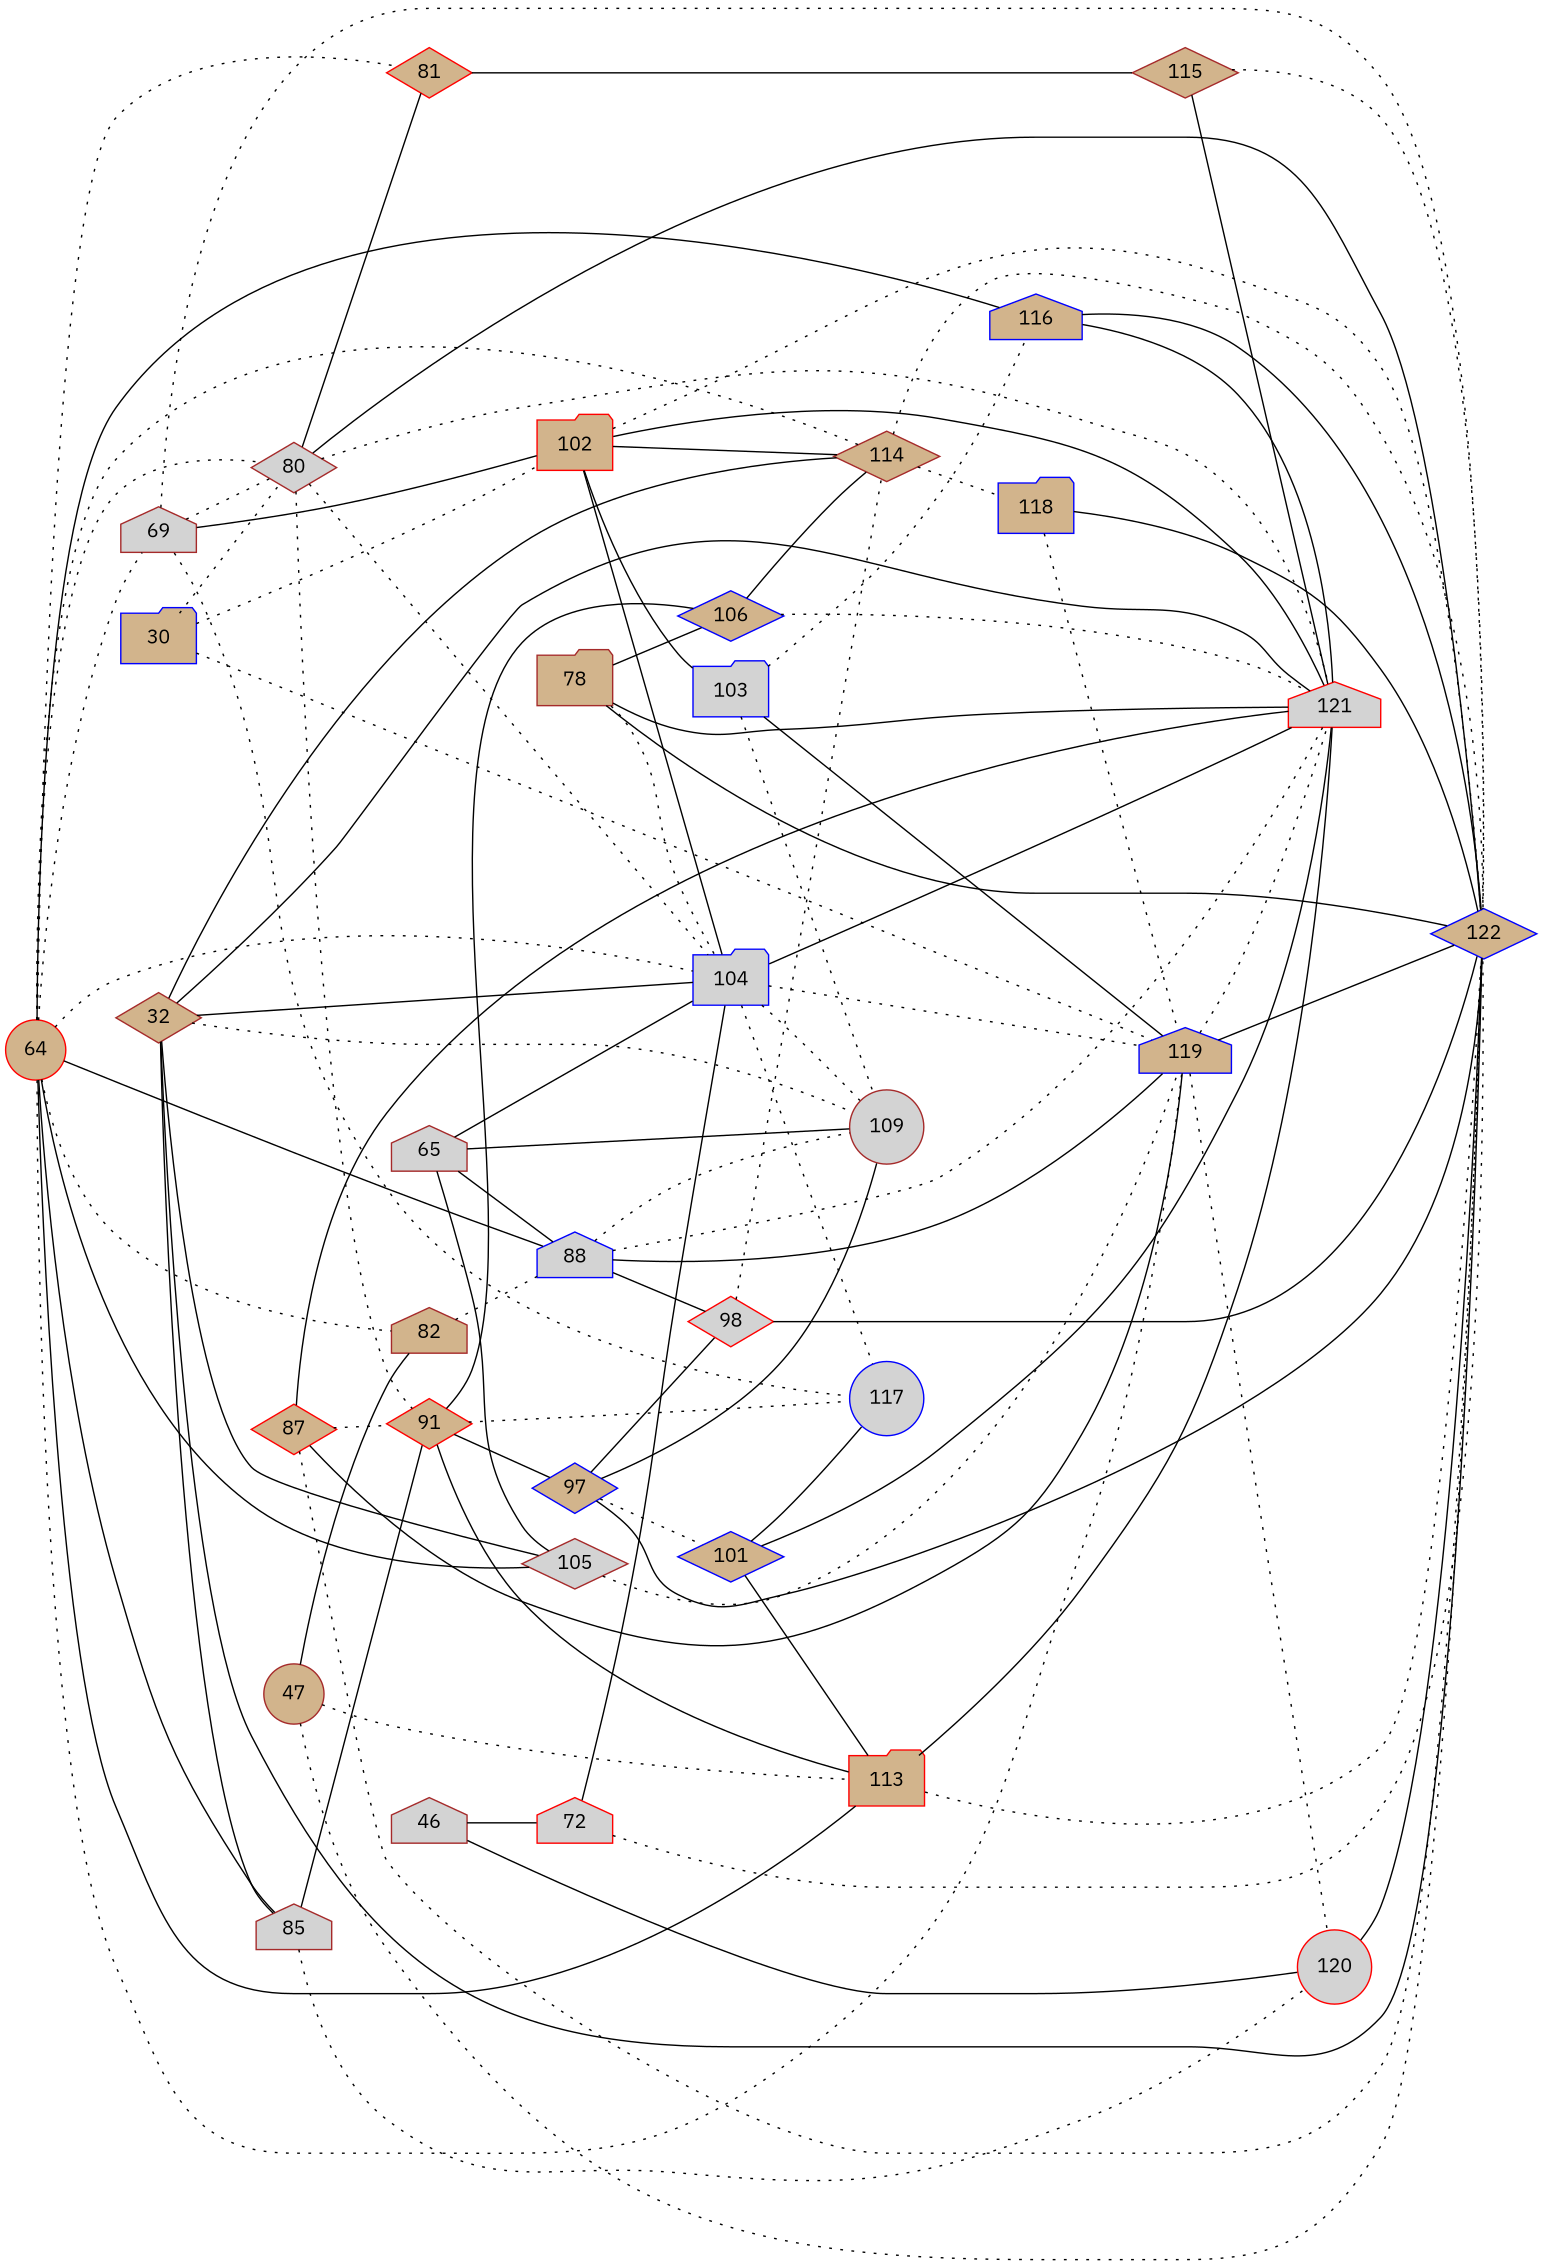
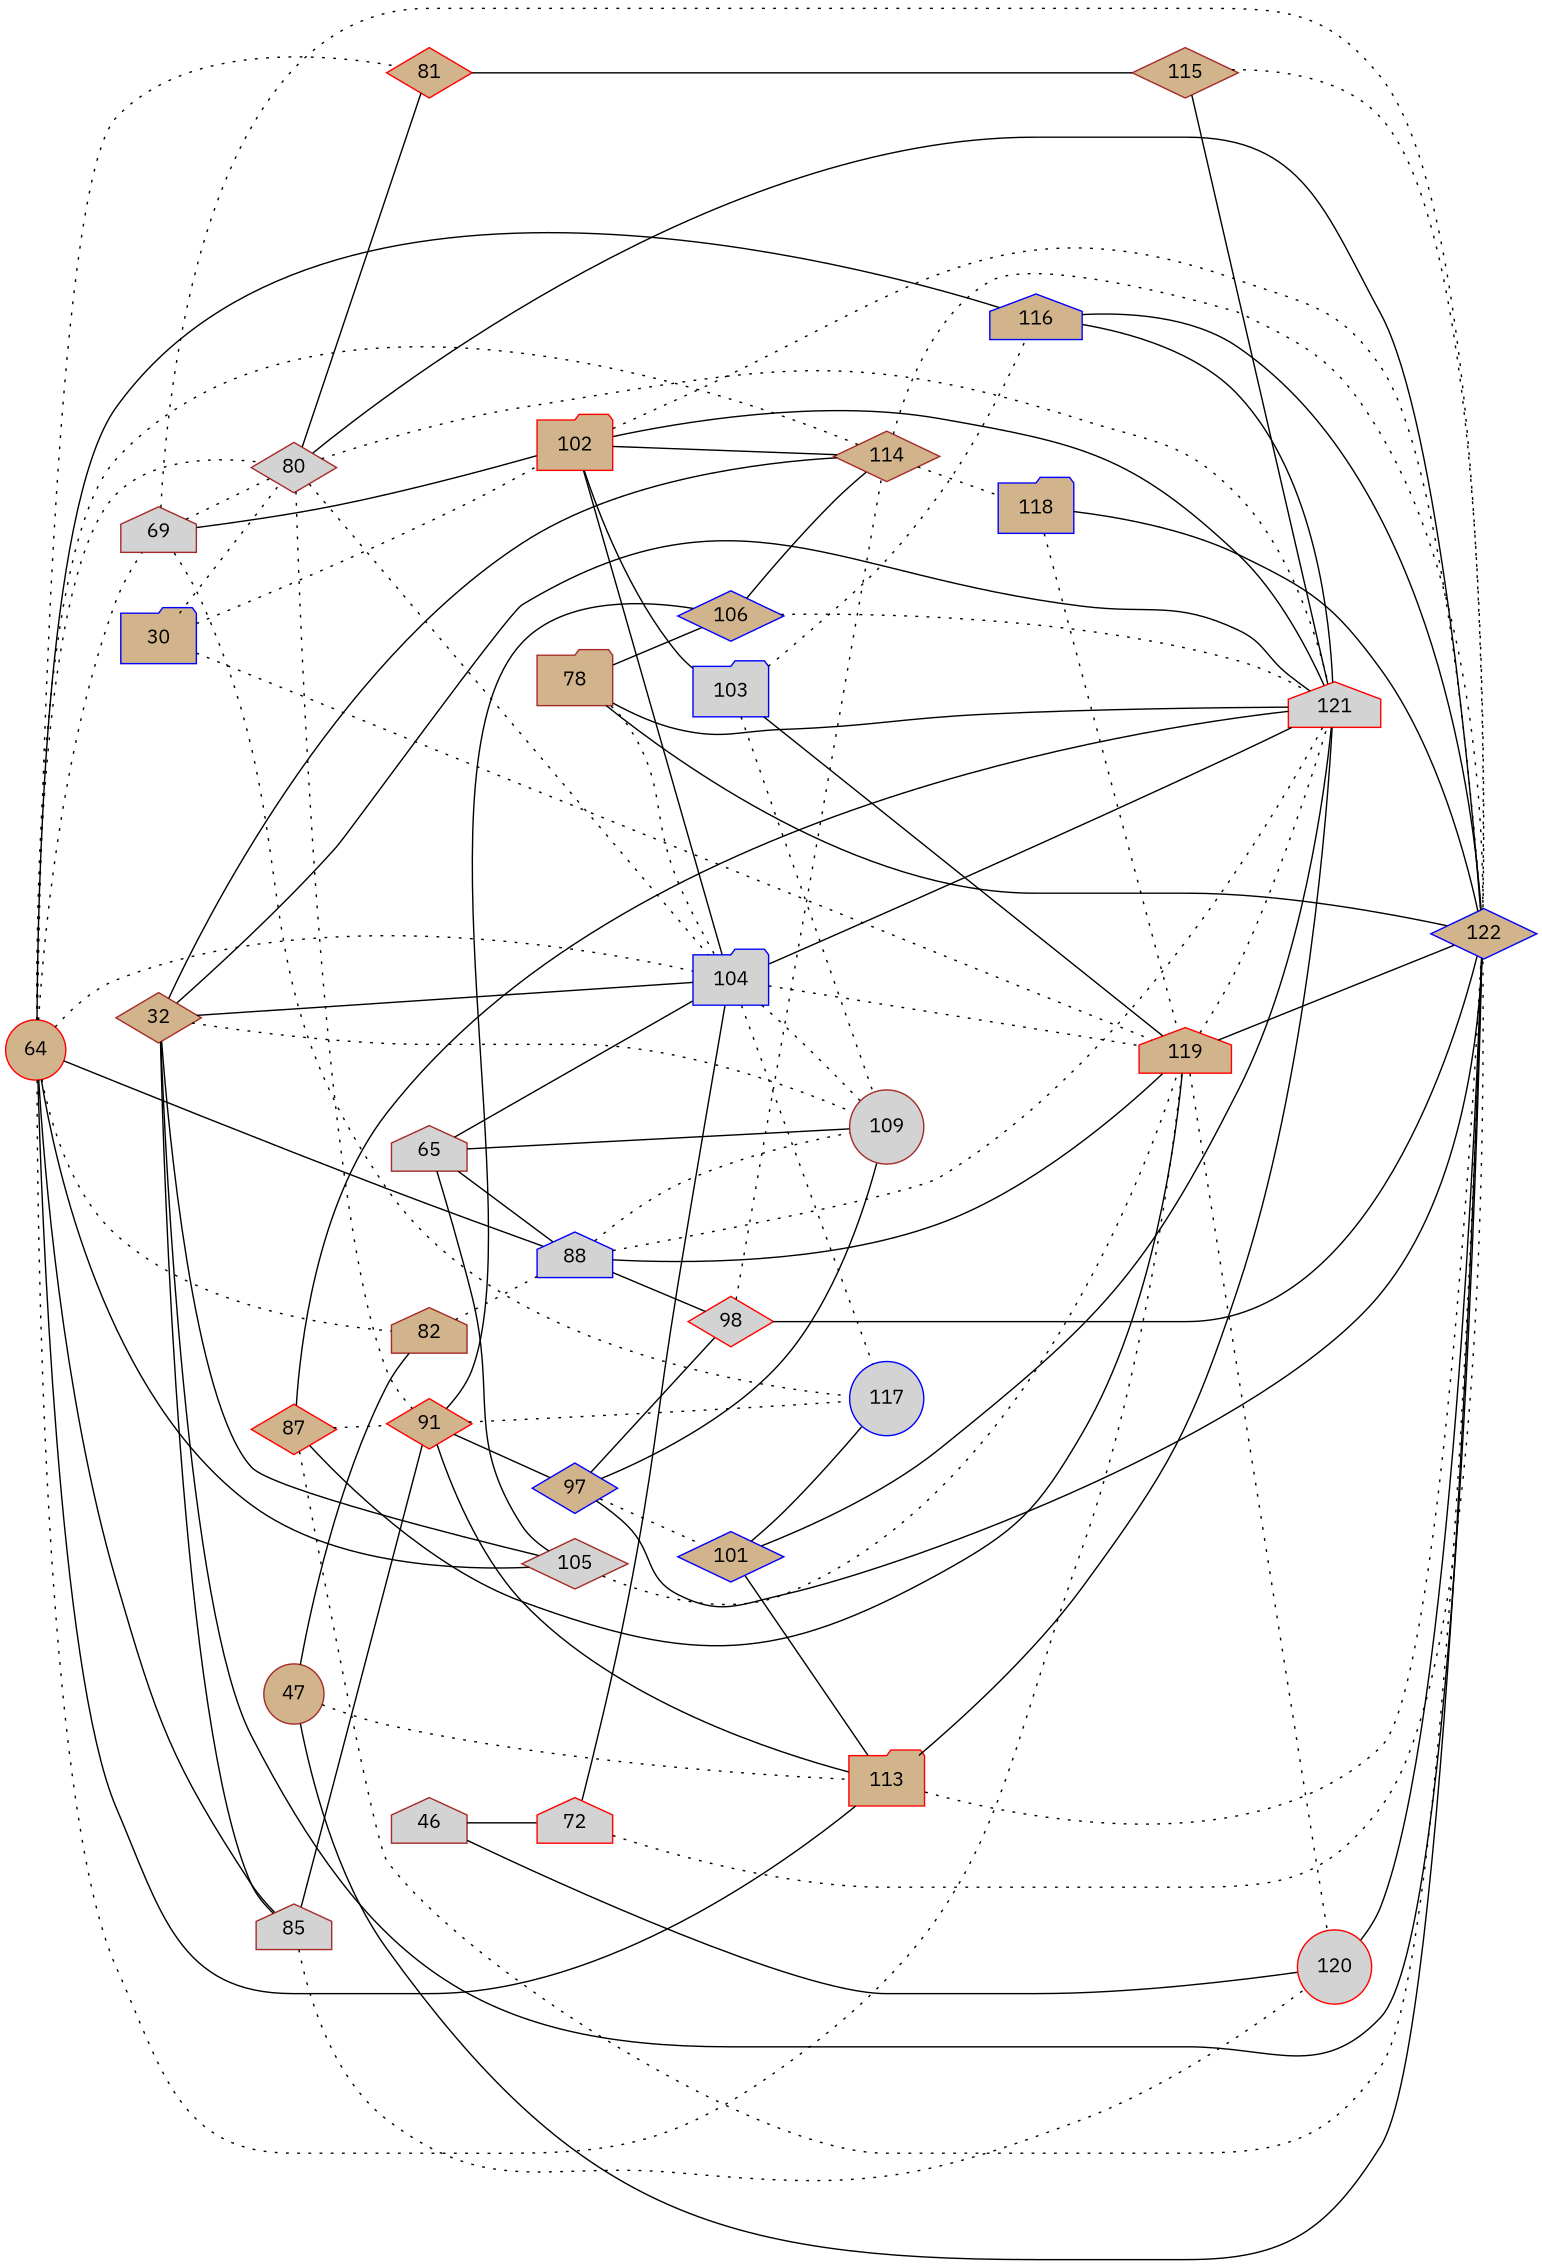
node "119": color blue -> red
edge "122" -- "47": style dotted -> solid
